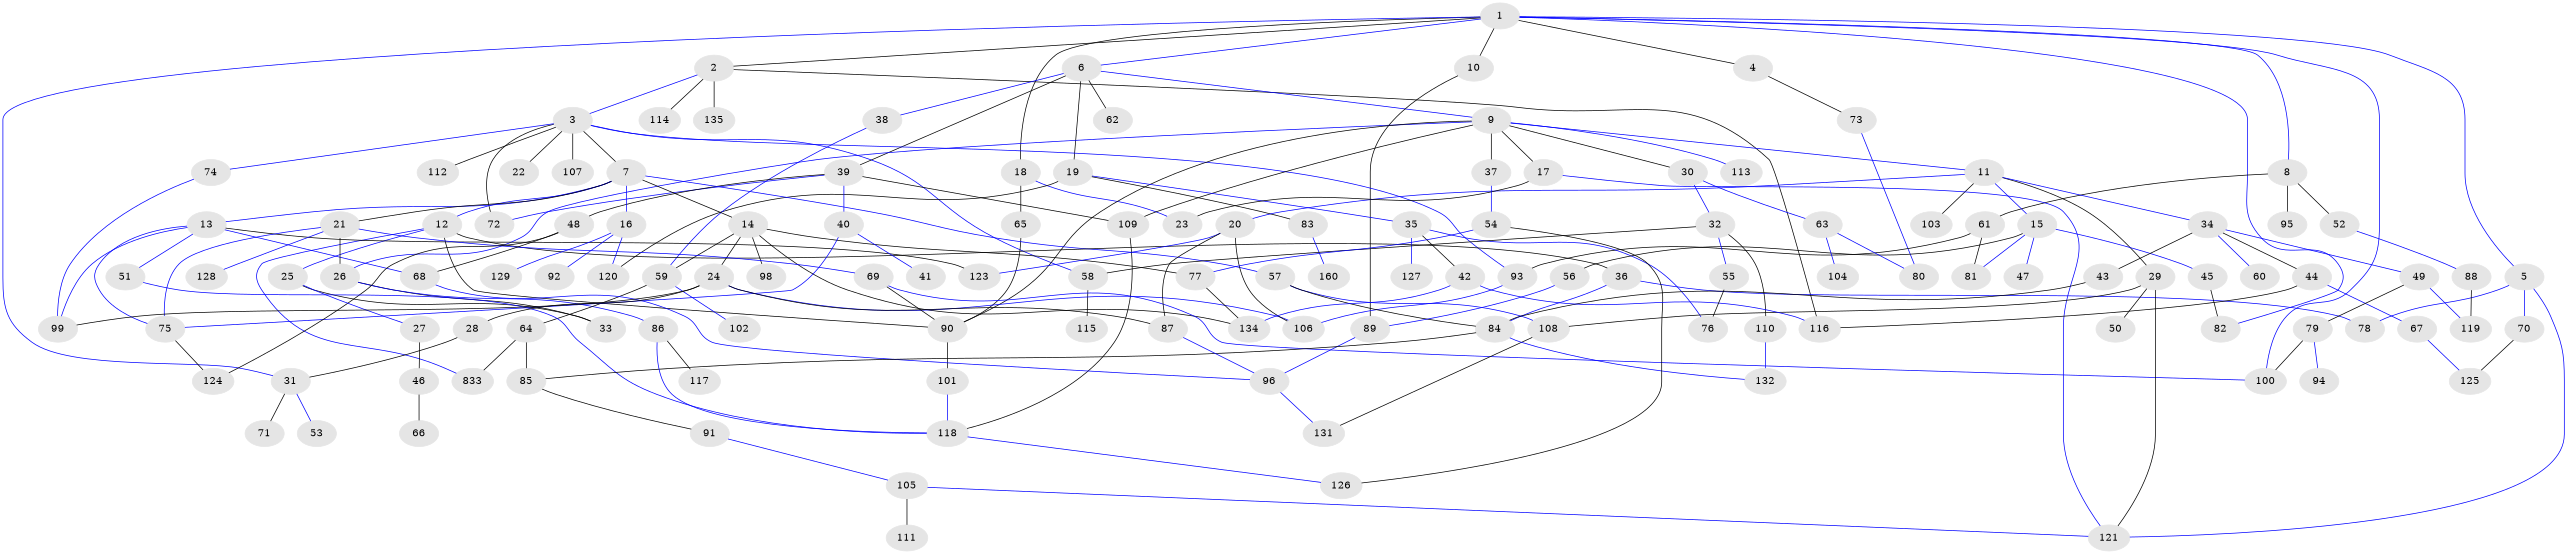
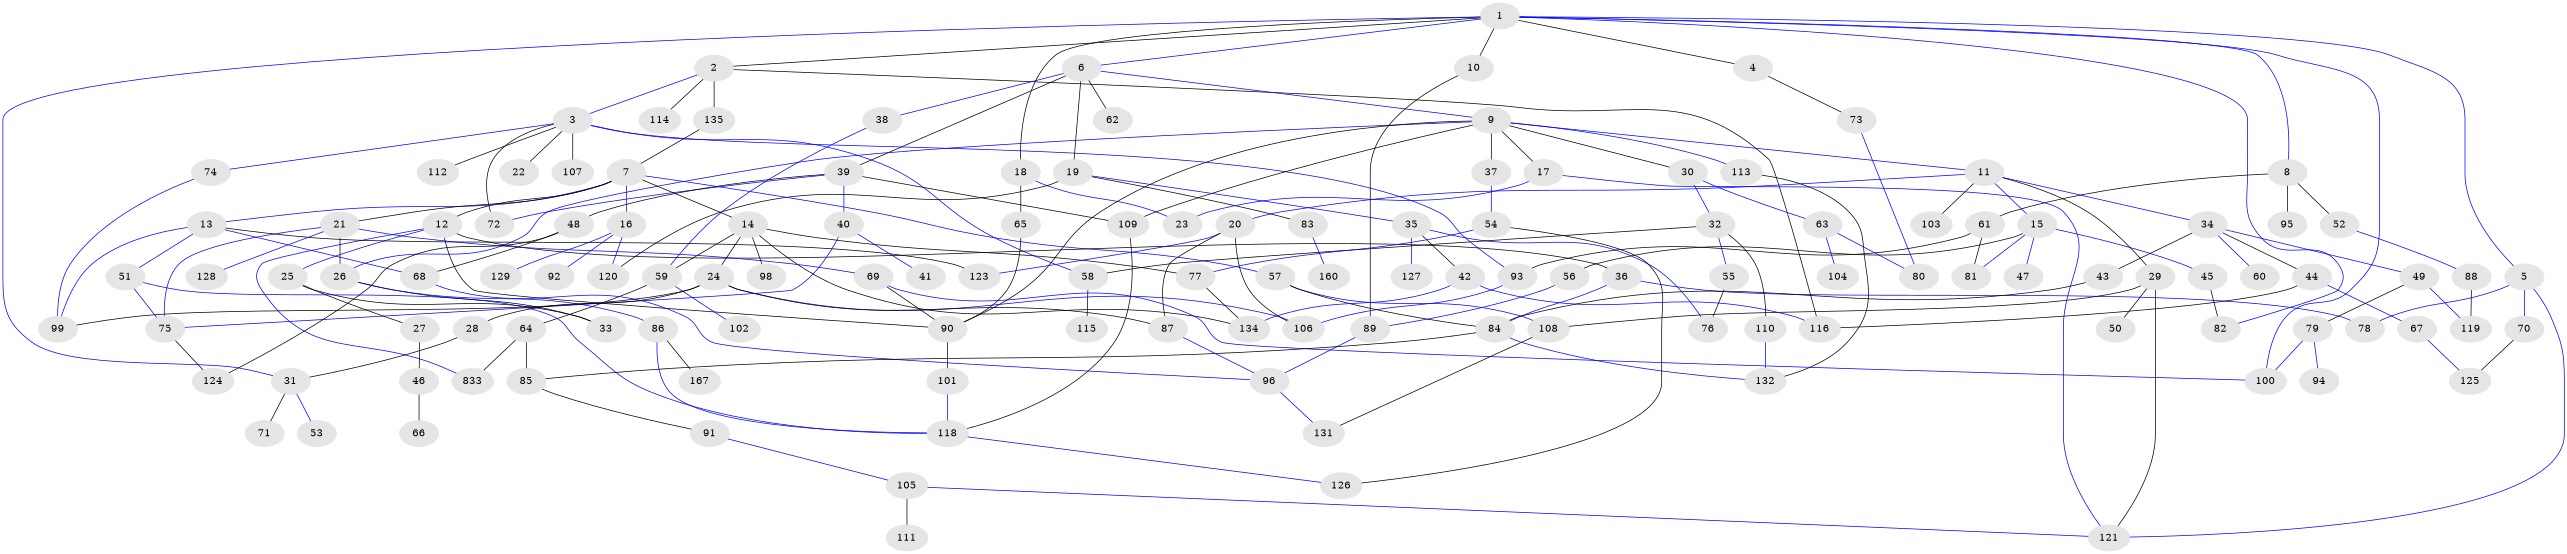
edge "3" -- "7": now "135" -- "7"
edge "17" -- "23": color black -> blue
edge "7" -- "12": color blue -> black
edge "113" -- "132": added
edge "13" -- "75": now "51" -- "75"
edge "25" -- "27": color blue -> black
edge "79" -- "100": color black -> blue
node "117": label "117" -> "167"
